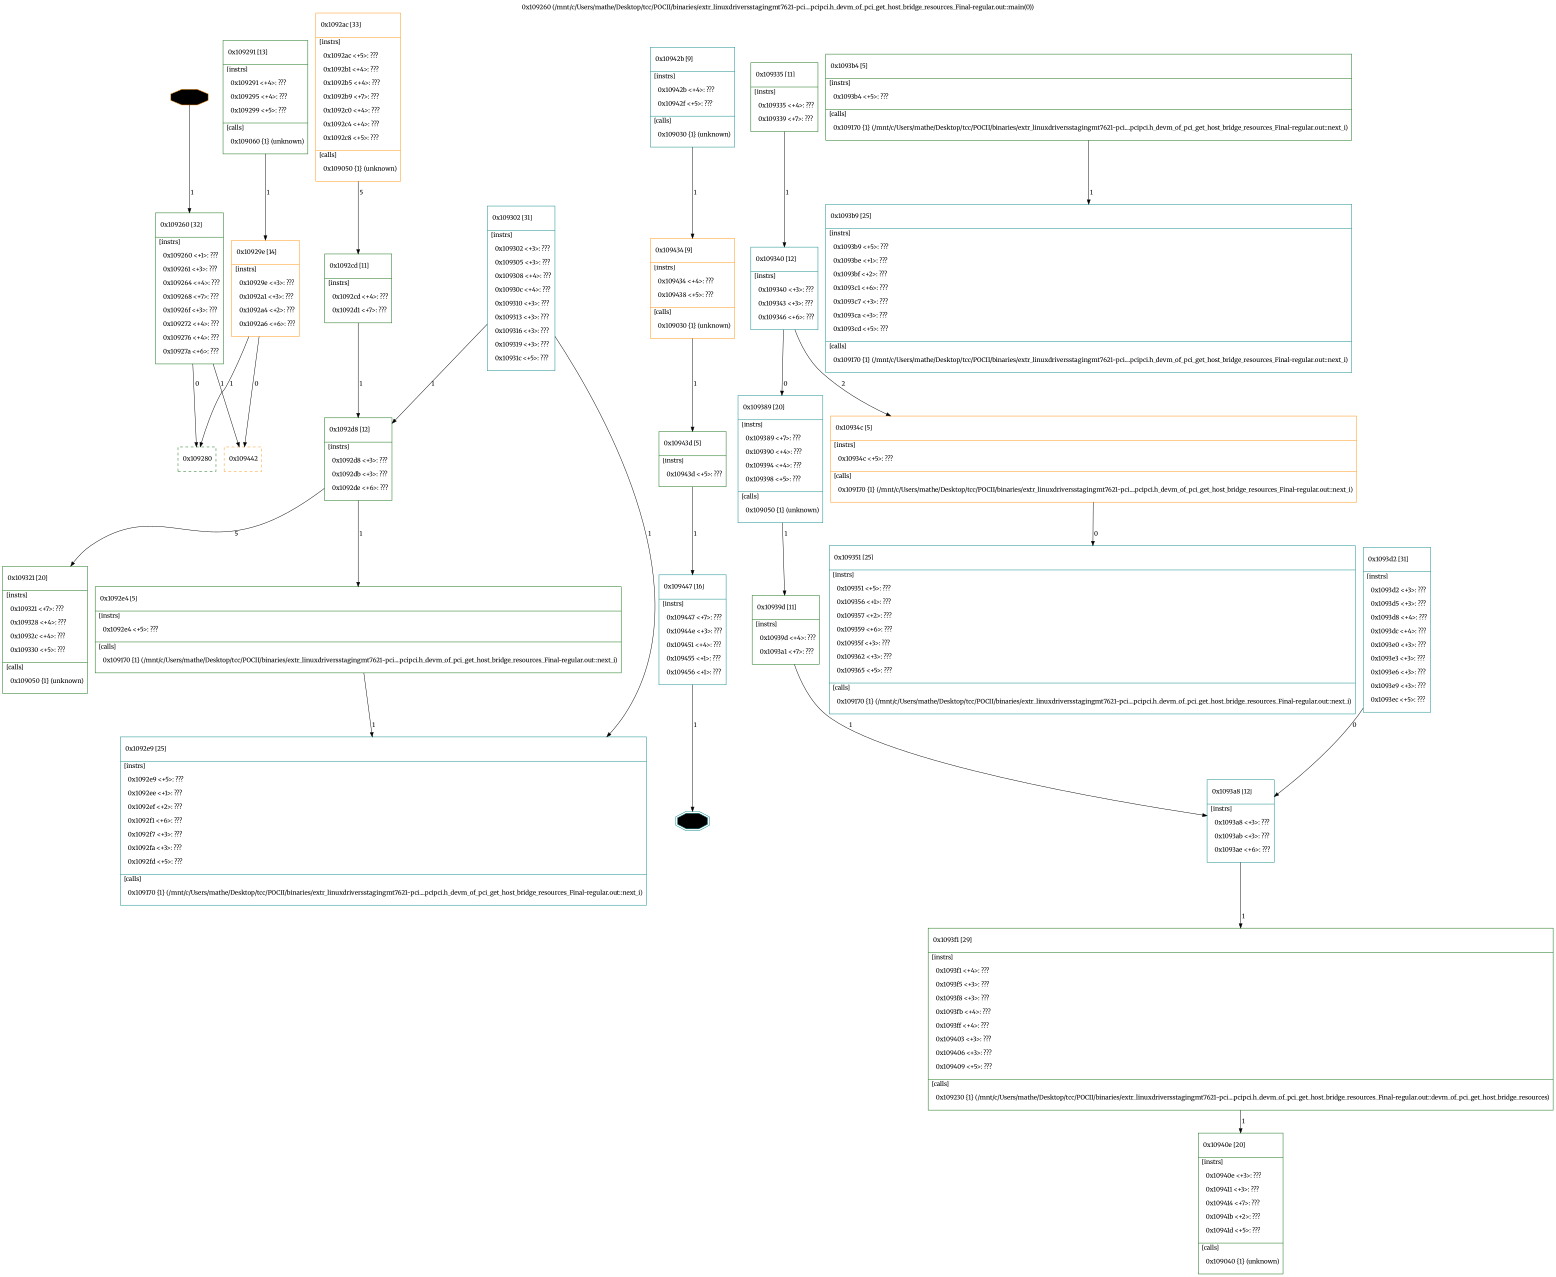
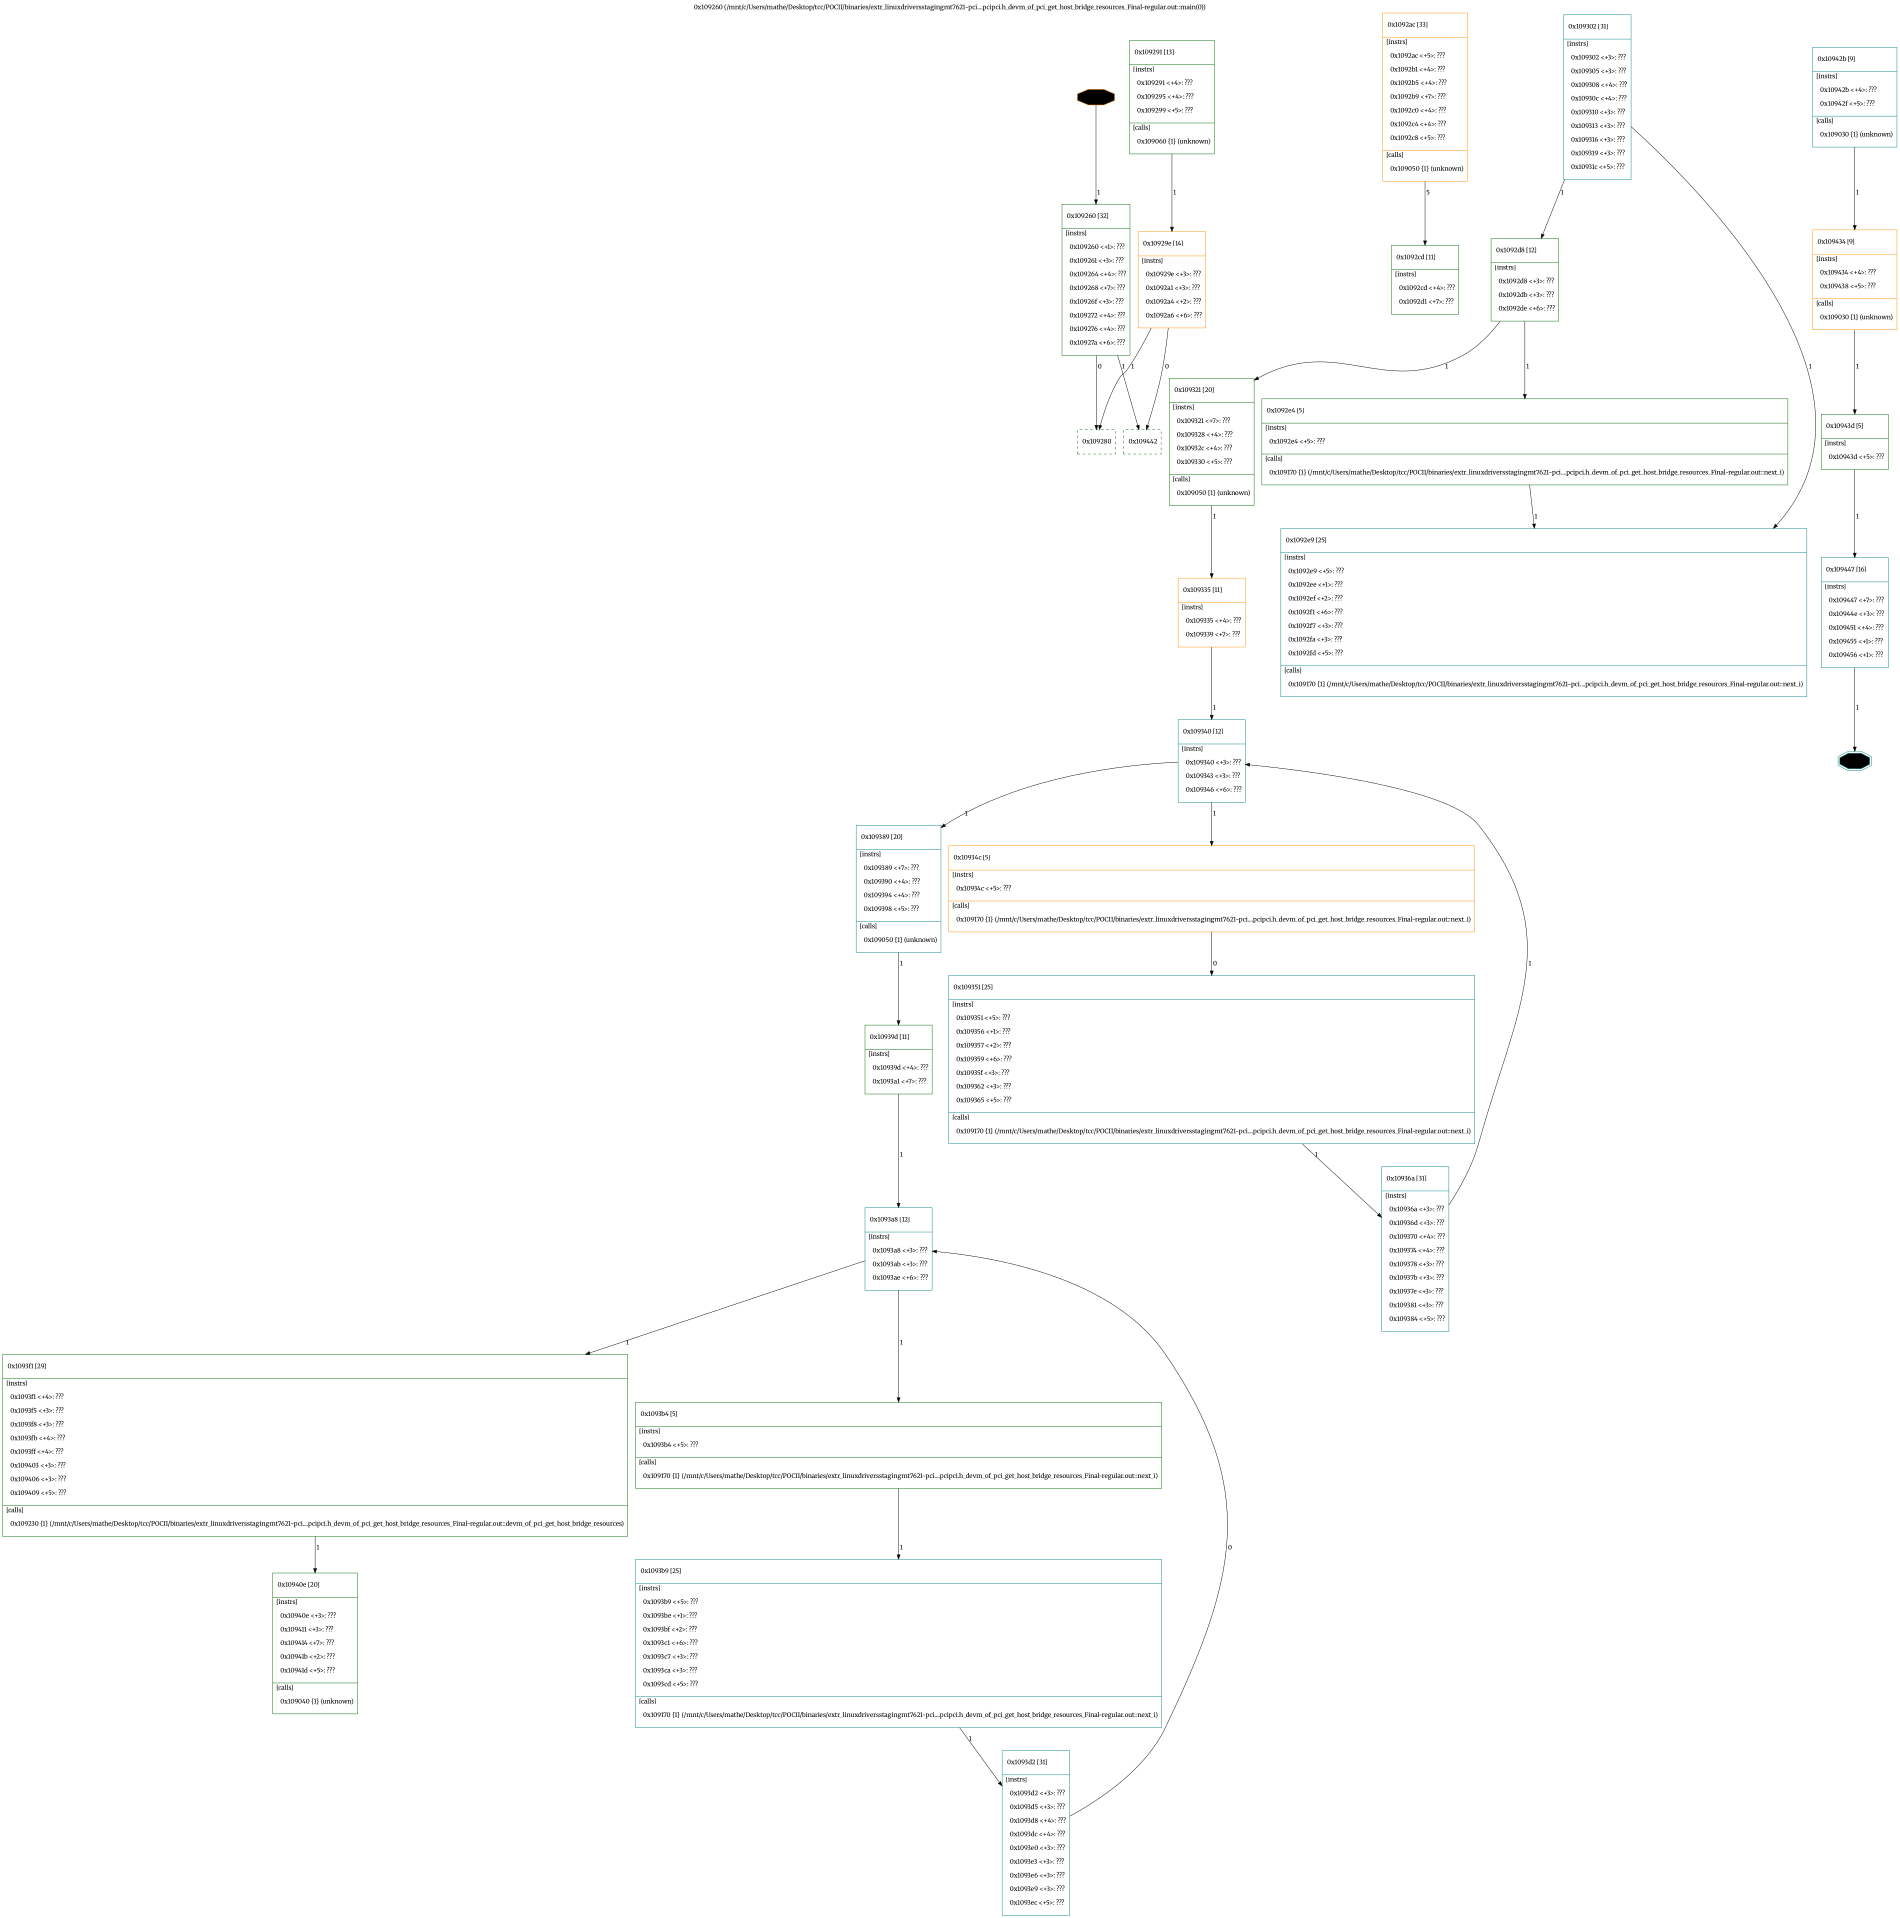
node "0x109335 [11]": color darkgreen -> darkorange
edge "0x1092cd [11]" -> "0x1092d8 [12]": removed, label "1"
edge "0x109340 [12]" -> "0x109389 [20]": label " 0" -> " 1"
edge "0x109340 [12]" -> "0x10934c [5]": label " 2" -> " 1"
node "0x109442": color darkorange -> darkgreen
edge "0x1092d8 [12]" -> "0x109321 [20]": label " 5" -> " 1"
edge "0x109321 [20]" -> "0x109335 [11]": added, label "1"
node "0x10936a [31]": added
edge "0x1093a8 [12]" -> "0x1093b4 [5]": added, label "1"
edge "0x1093b9 [25]" -> "0x1093d2 [31]": added, label "1"
